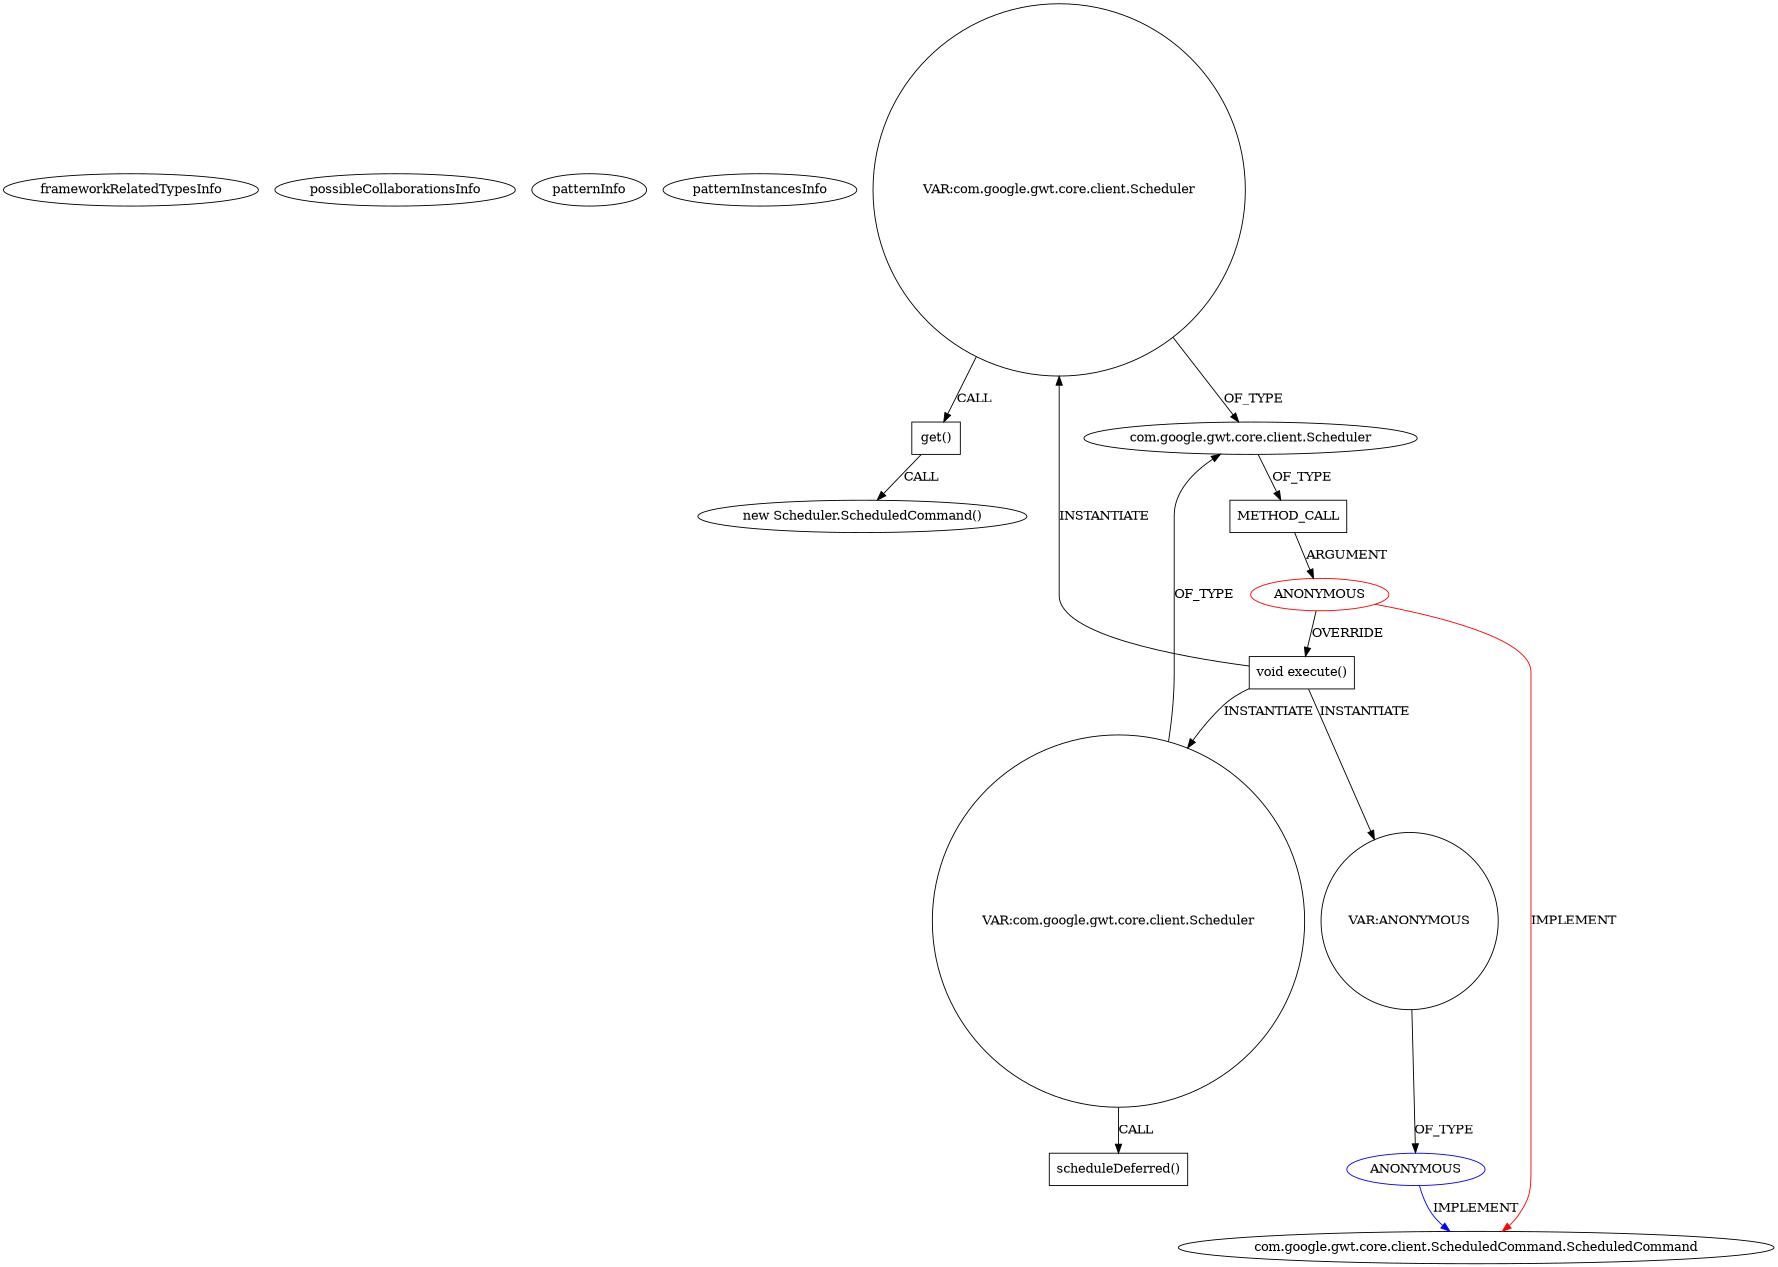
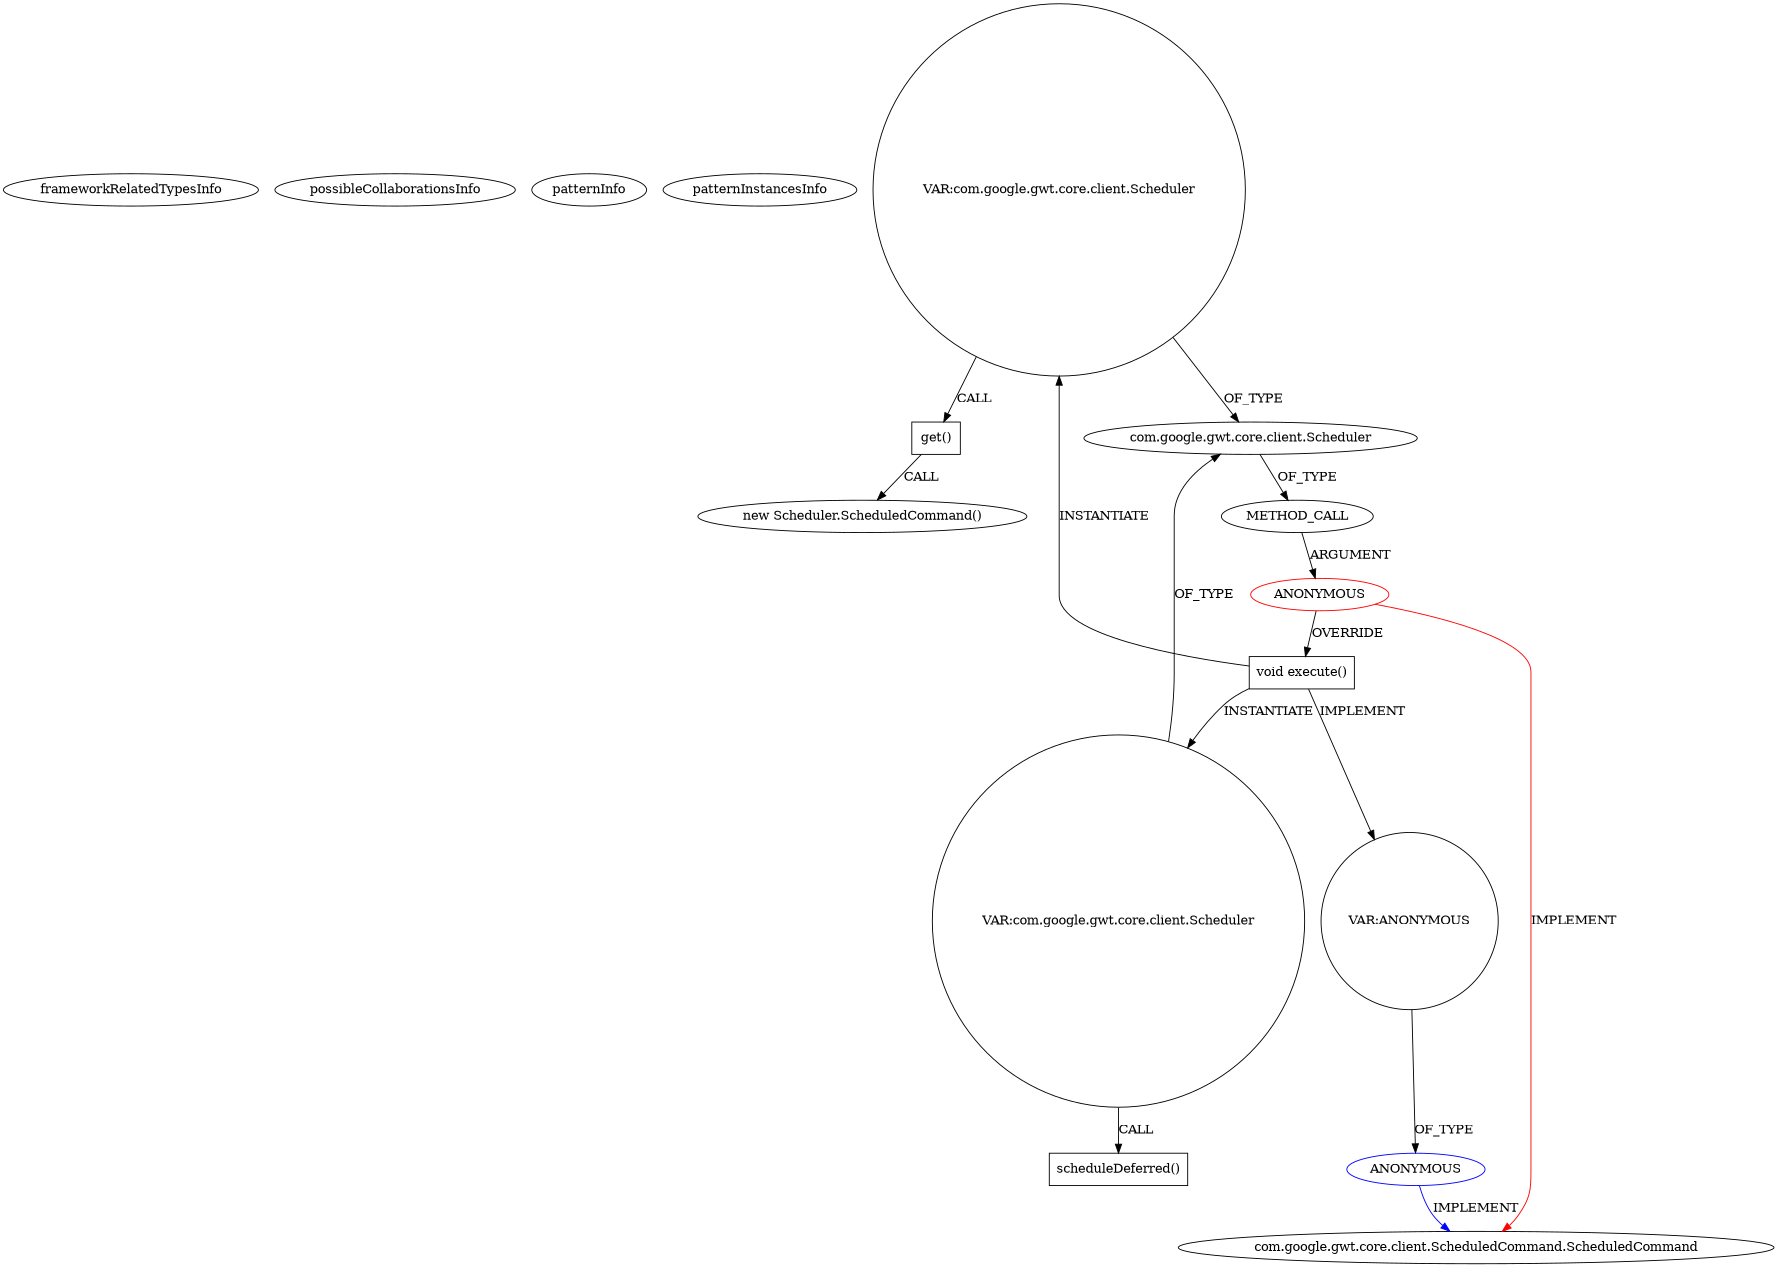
node "METHOD_CALL": shape box -> ellipse
edge "void execute()" -> "VAR:ANONYMOUS": label "INSTANTIATE" -> "IMPLEMENT"
